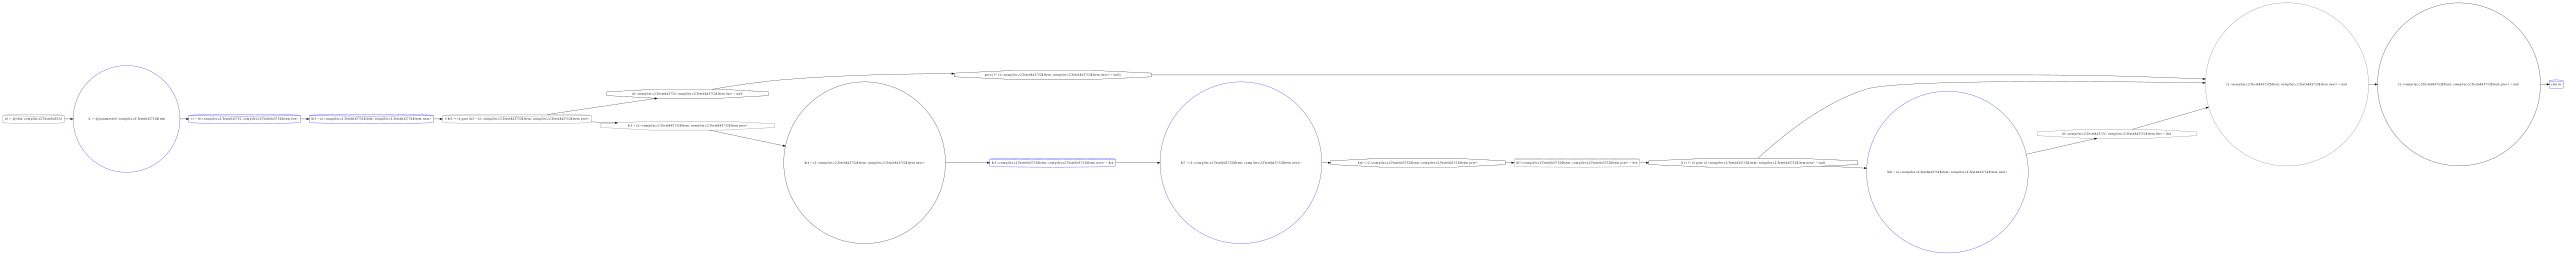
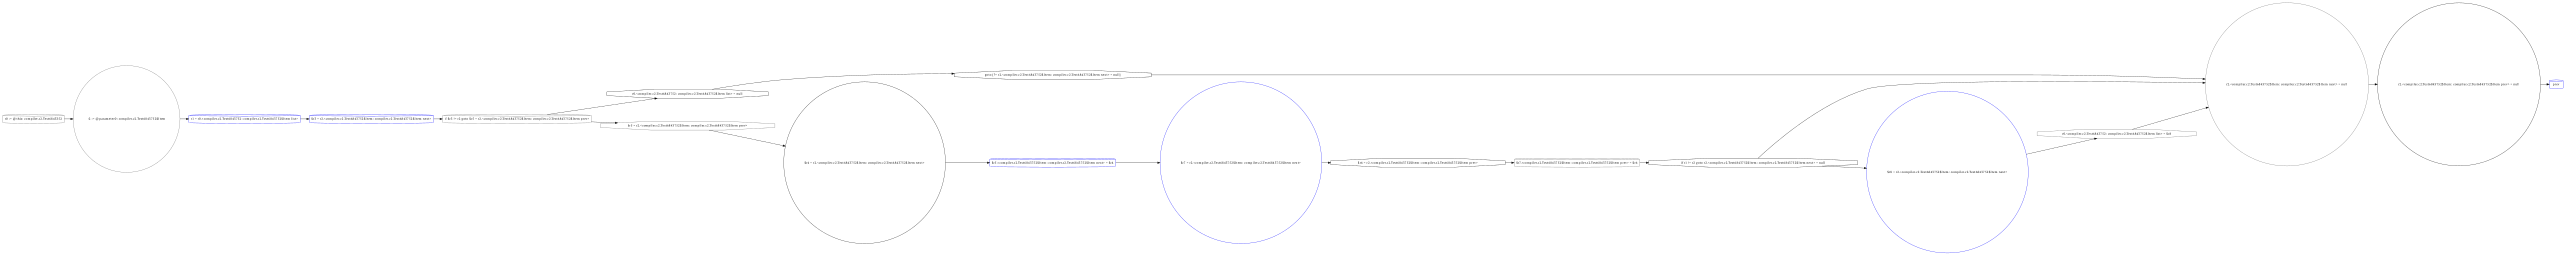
node "return": label "return" -> "prev"
node "r2 := @parameter0: compiler.c2.Test6843752$Item": color blue -> gray40
